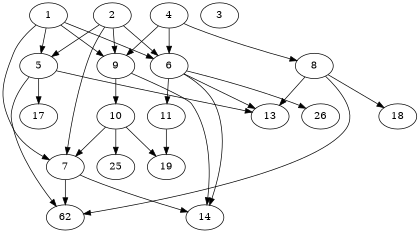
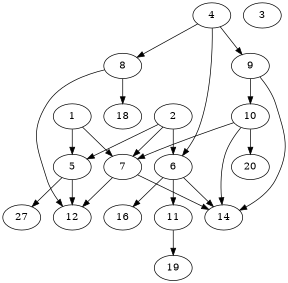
edge "2" -> "9": removed
edge "1" -> "6": removed
edge "1" -> "9": removed
node "17": label "17" -> "27"
node "13": removed
node "26": label "26" -> "16"
edge "10" -> "19": now "10" -> "14"
node "25": label "25" -> "20"
node "62": label "62" -> "12"
